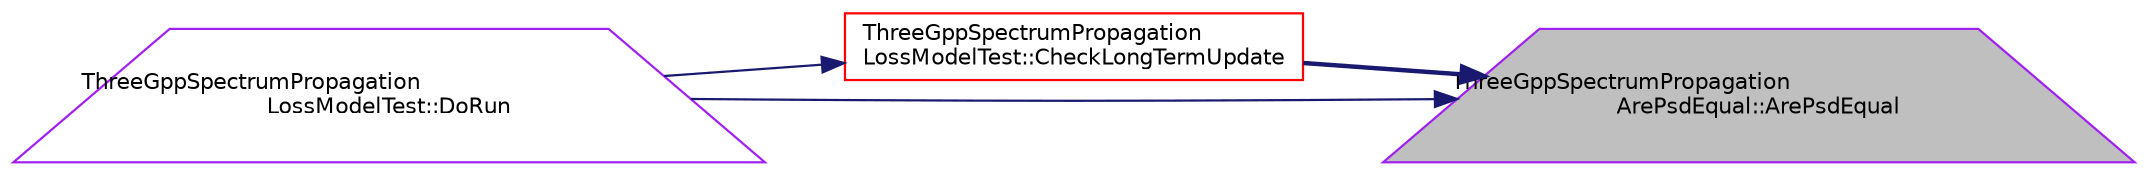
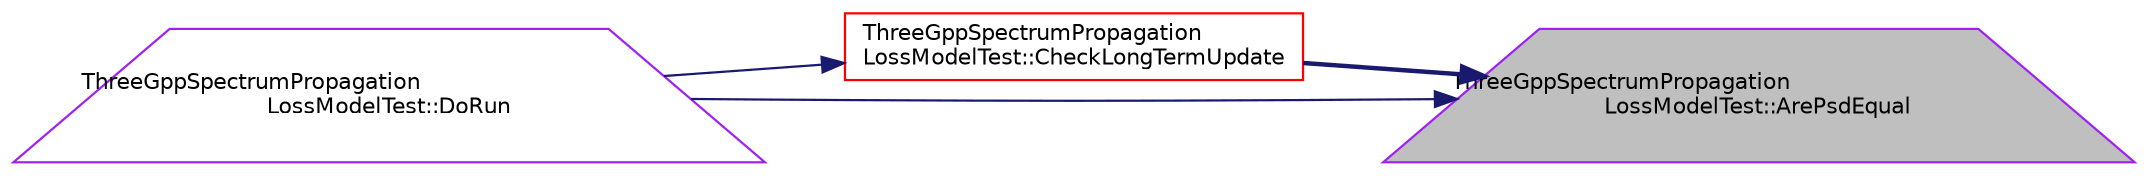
node "ThreeGppSpectrumPropagation ArePsdEqual::ArePsdEqual": label "ThreeGppSpectrumPropagation ArePsdEqual::ArePsdEqual" -> "ThreeGppSpectrumPropagation LossModelTest::ArePsdEqual"
